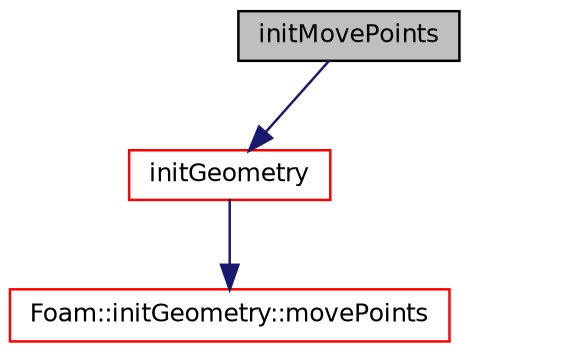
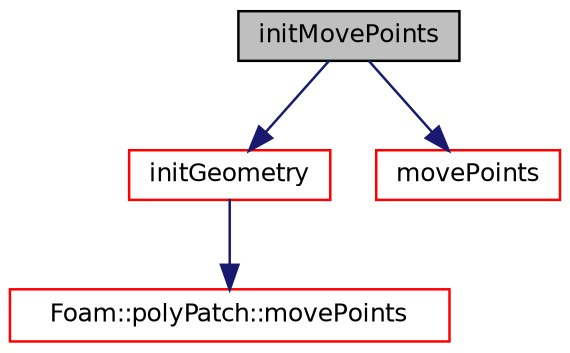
node "movePoints": added
node "Foam::initGeometry::movePoints": label "Foam::initGeometry::movePoints" -> "Foam::polyPatch::movePoints"
